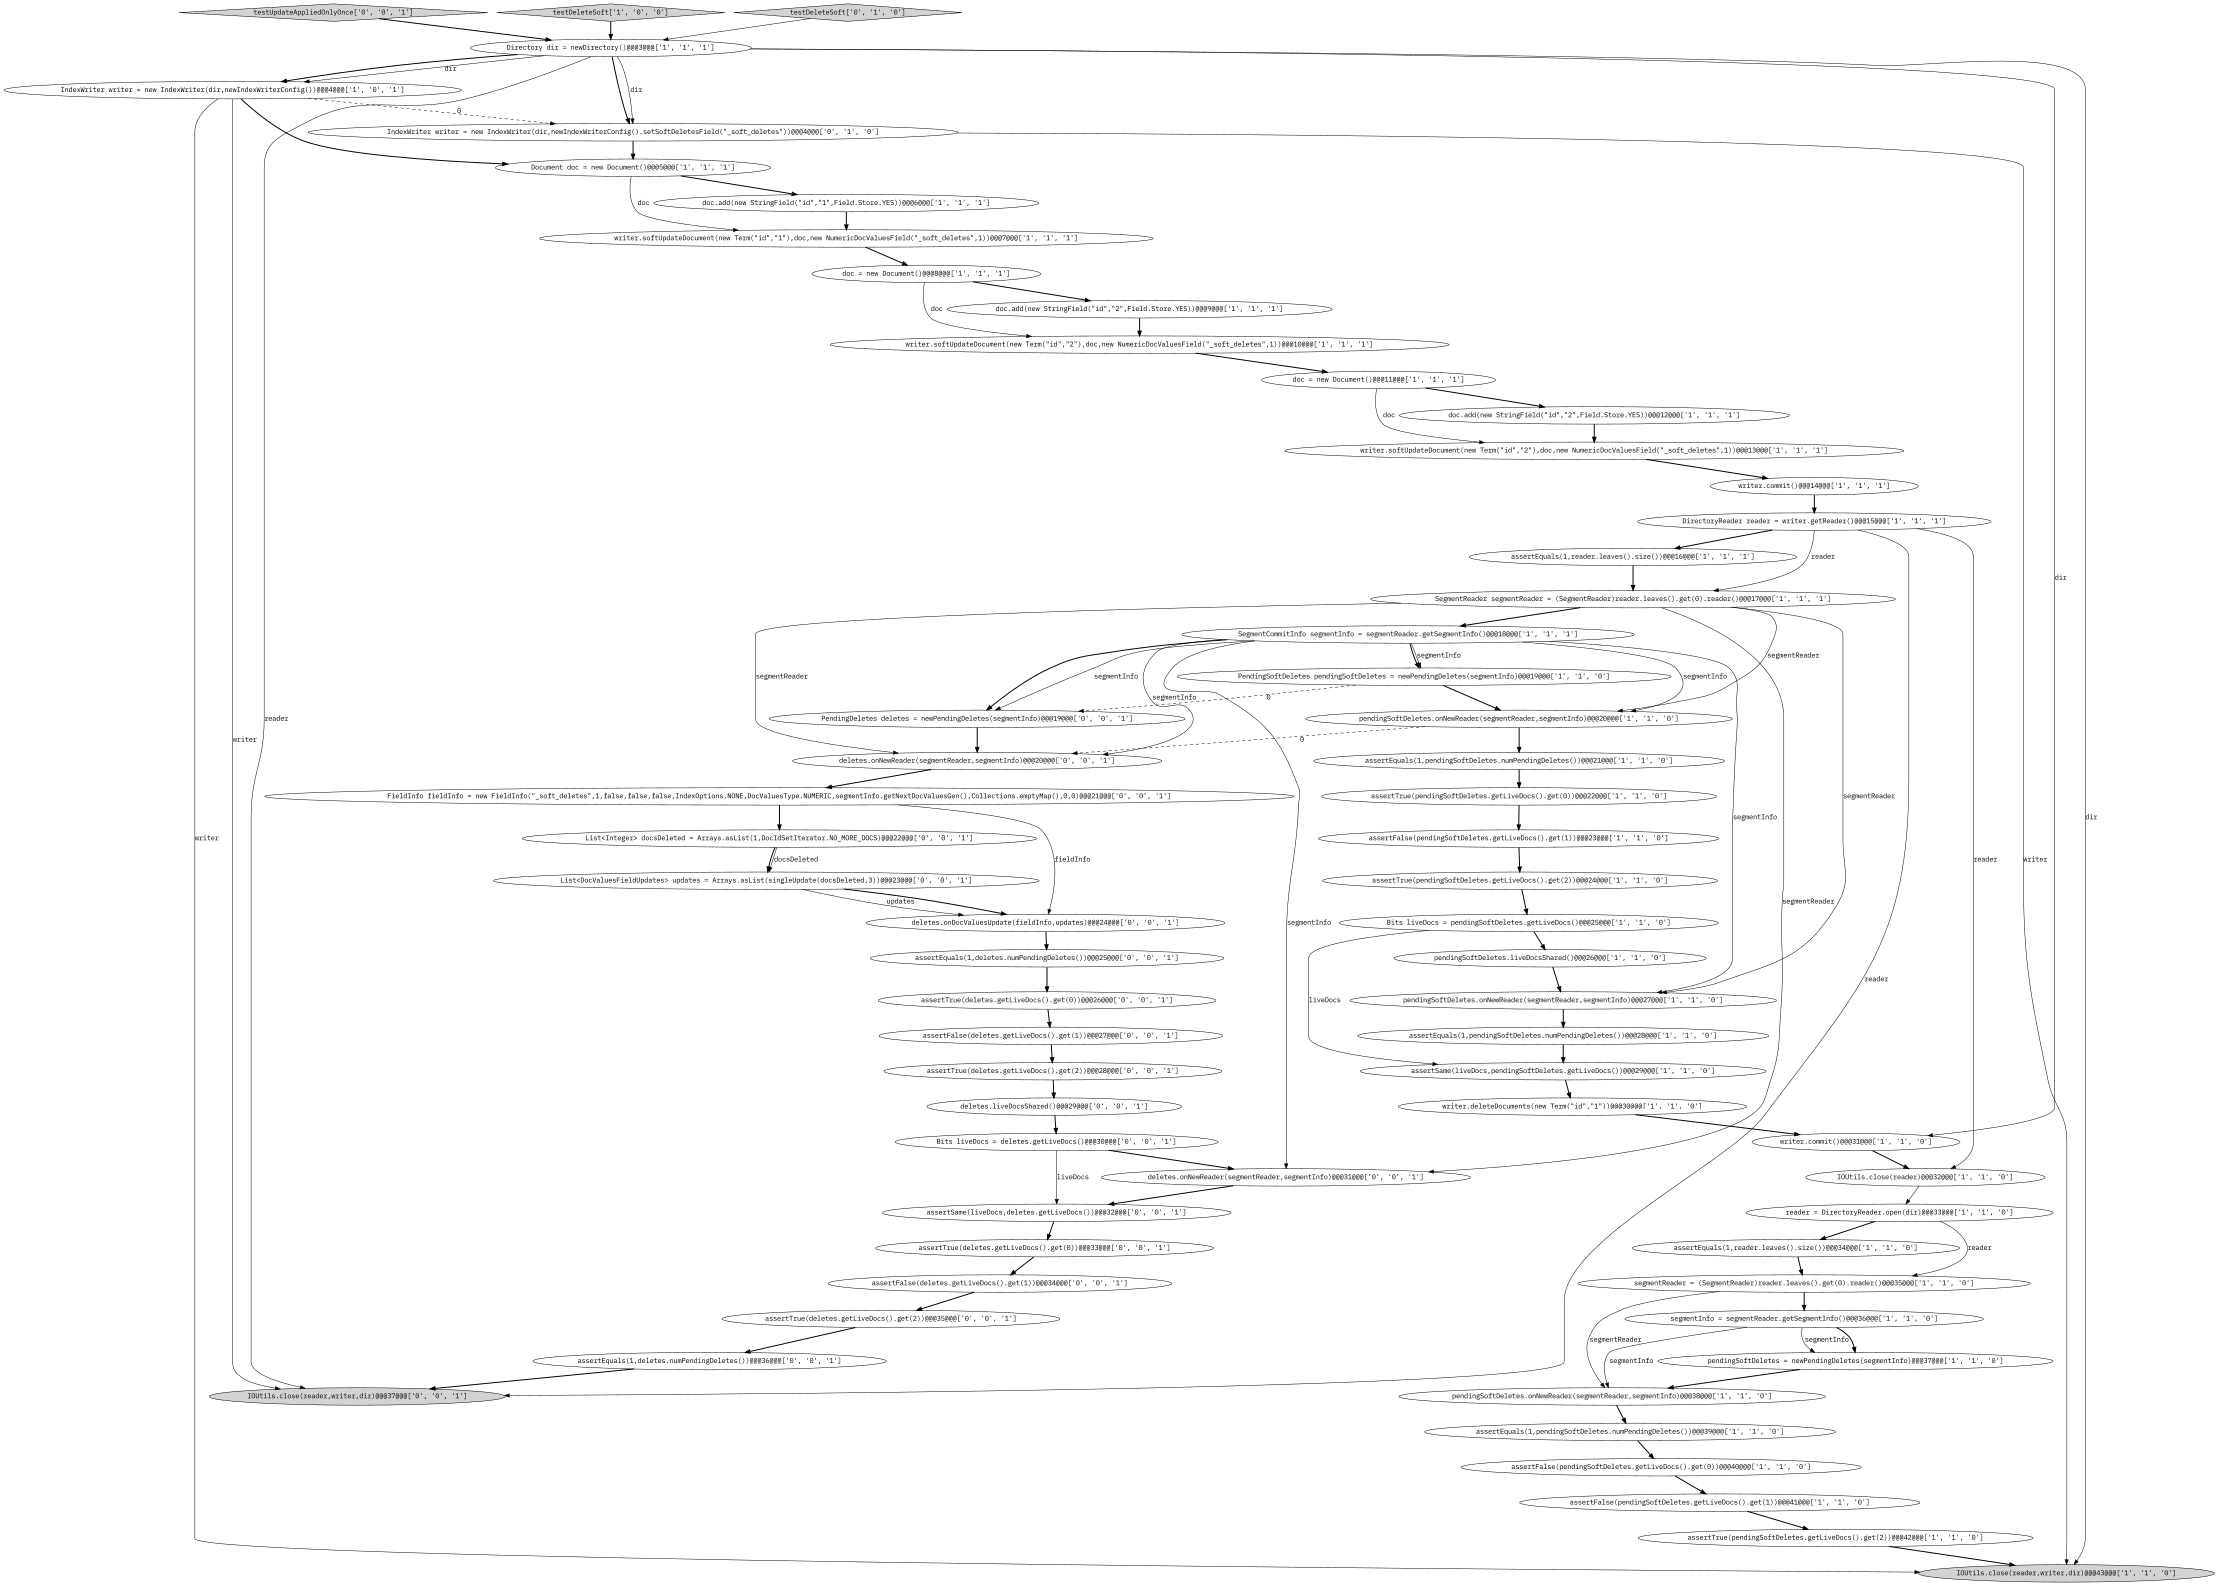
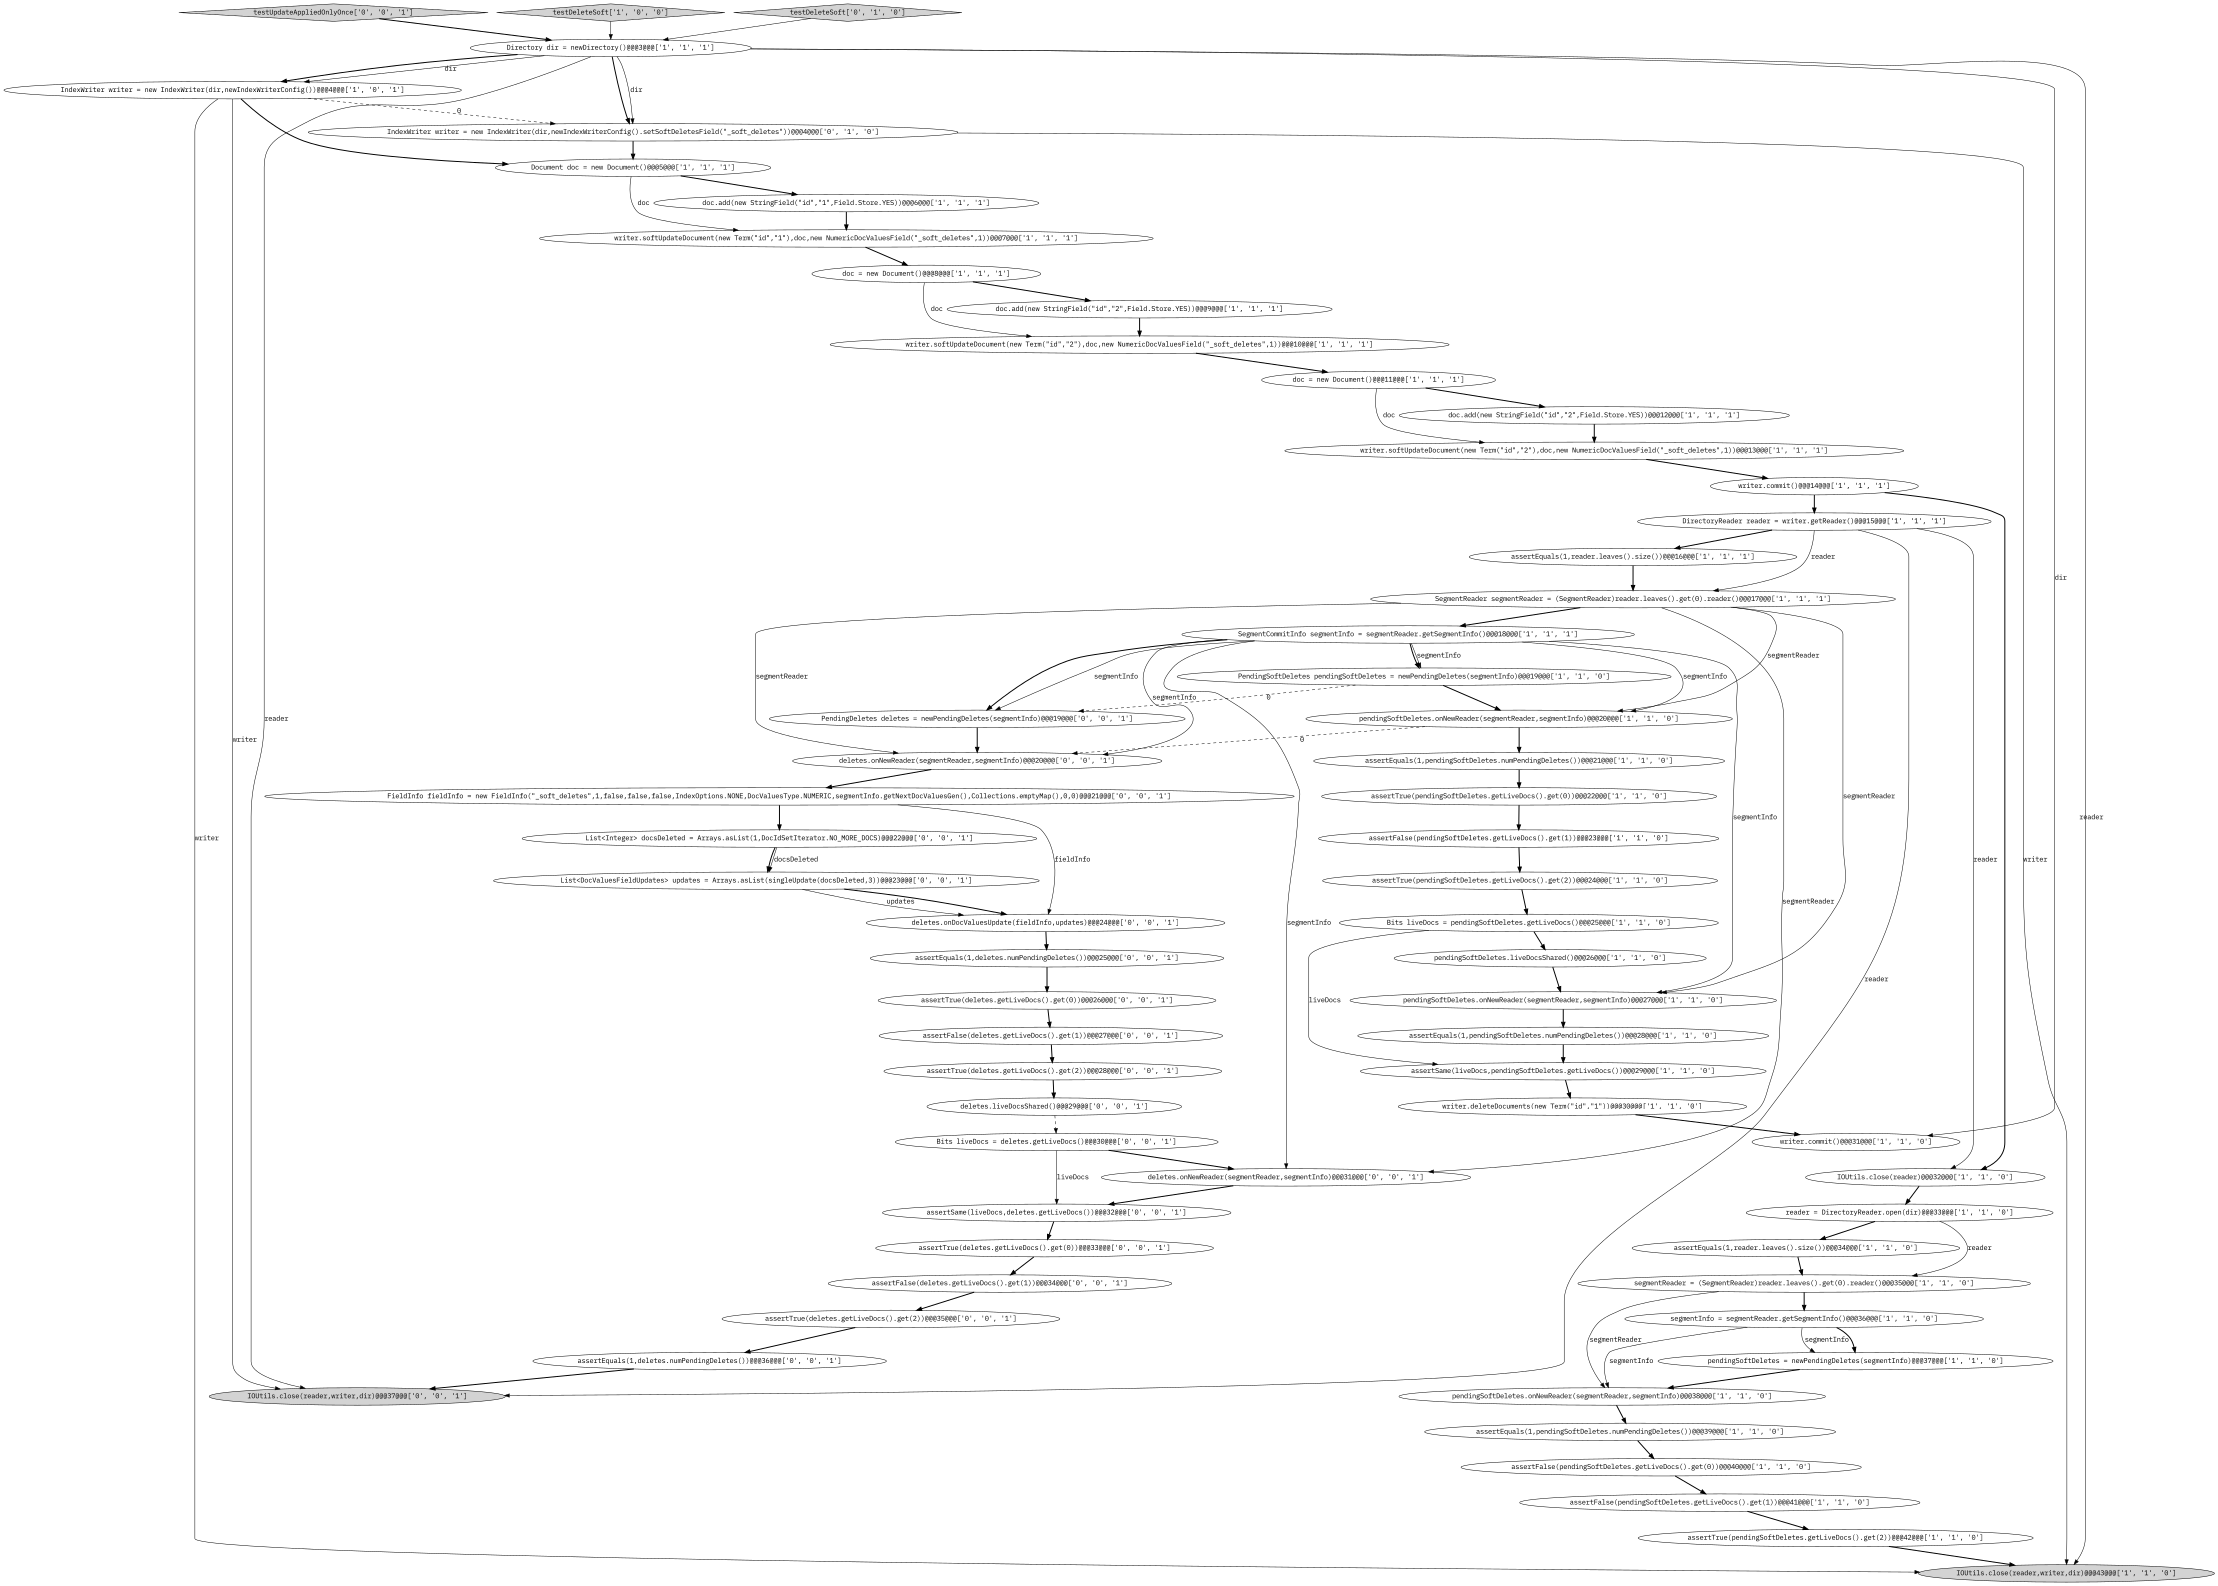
edge "testDeleteSoft['1', '0', '0']" -> "Directory dir = newDirectory()@@@3@@@['1', '1', '1']": style bold -> solid
edge "Directory dir = newDirectory()@@@3@@@['1', '1', '1']" -> "IOUtils.close(reader,writer,dir)@@@43@@@['1', '1', '0']": label "dir" -> "reader"
edge "deletes.liveDocsShared()@@@29@@@['0', '0', '1']" -> "Bits liveDocs = deletes.getLiveDocs()@@@30@@@['0', '0', '1']": style bold -> dashed
edge "writer.commit()@@@31@@@['1', '1', '0']" -> "IOUtils.close(reader)@@@32@@@['1', '1', '0']": now "writer.commit()@@@14@@@['1', '1', '1']" -> "IOUtils.close(reader)@@@32@@@['1', '1', '0']"
edge "IOUtils.close(reader)@@@32@@@['1', '1', '0']" -> "reader = DirectoryReader.open(dir)@@@33@@@['1', '1', '0']": style solid -> bold
